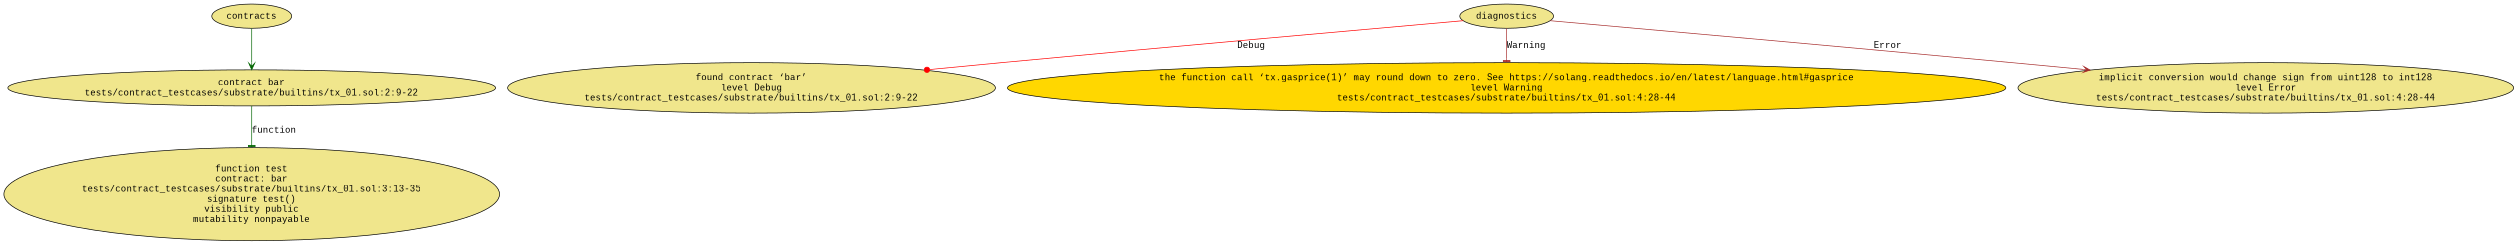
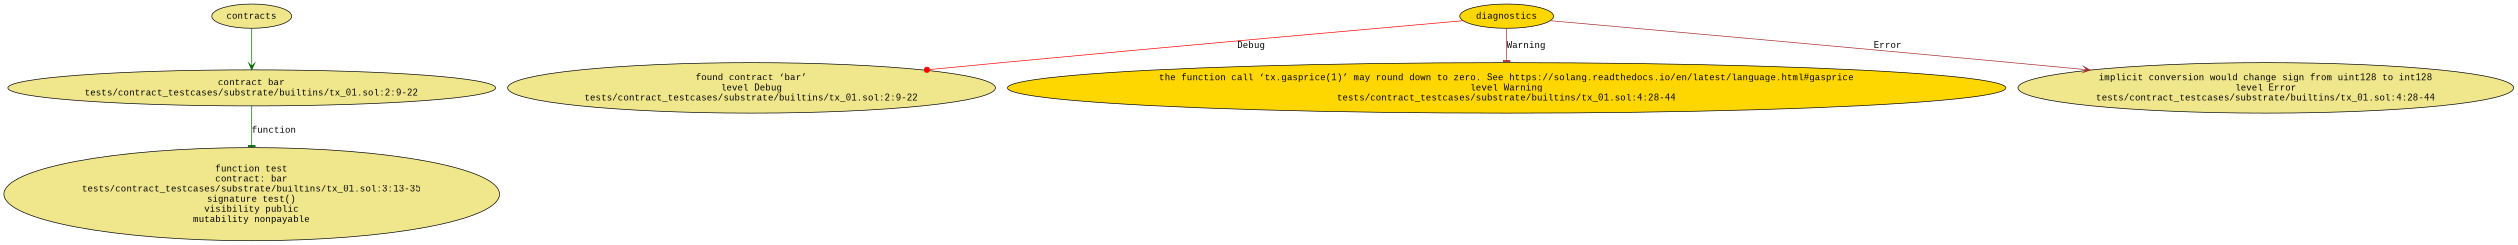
node "diagnostics": fillcolor khaki -> gold
